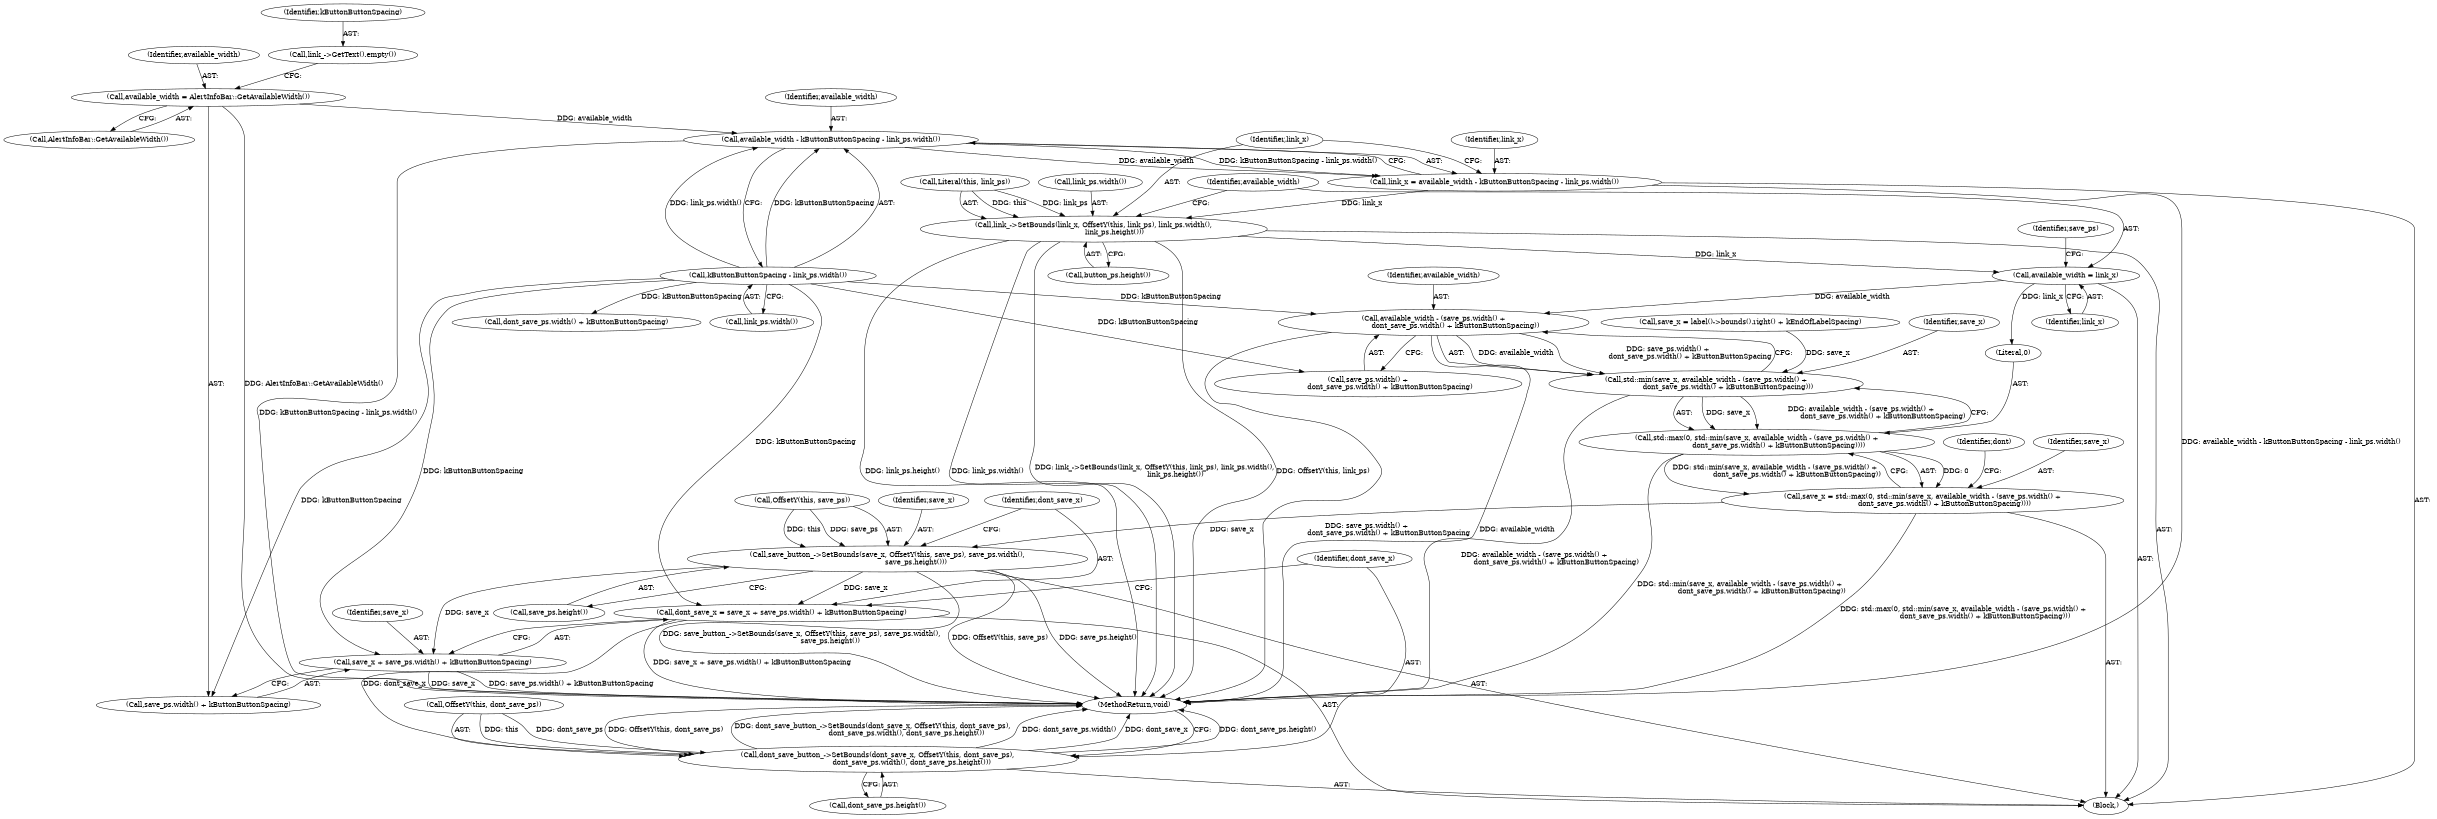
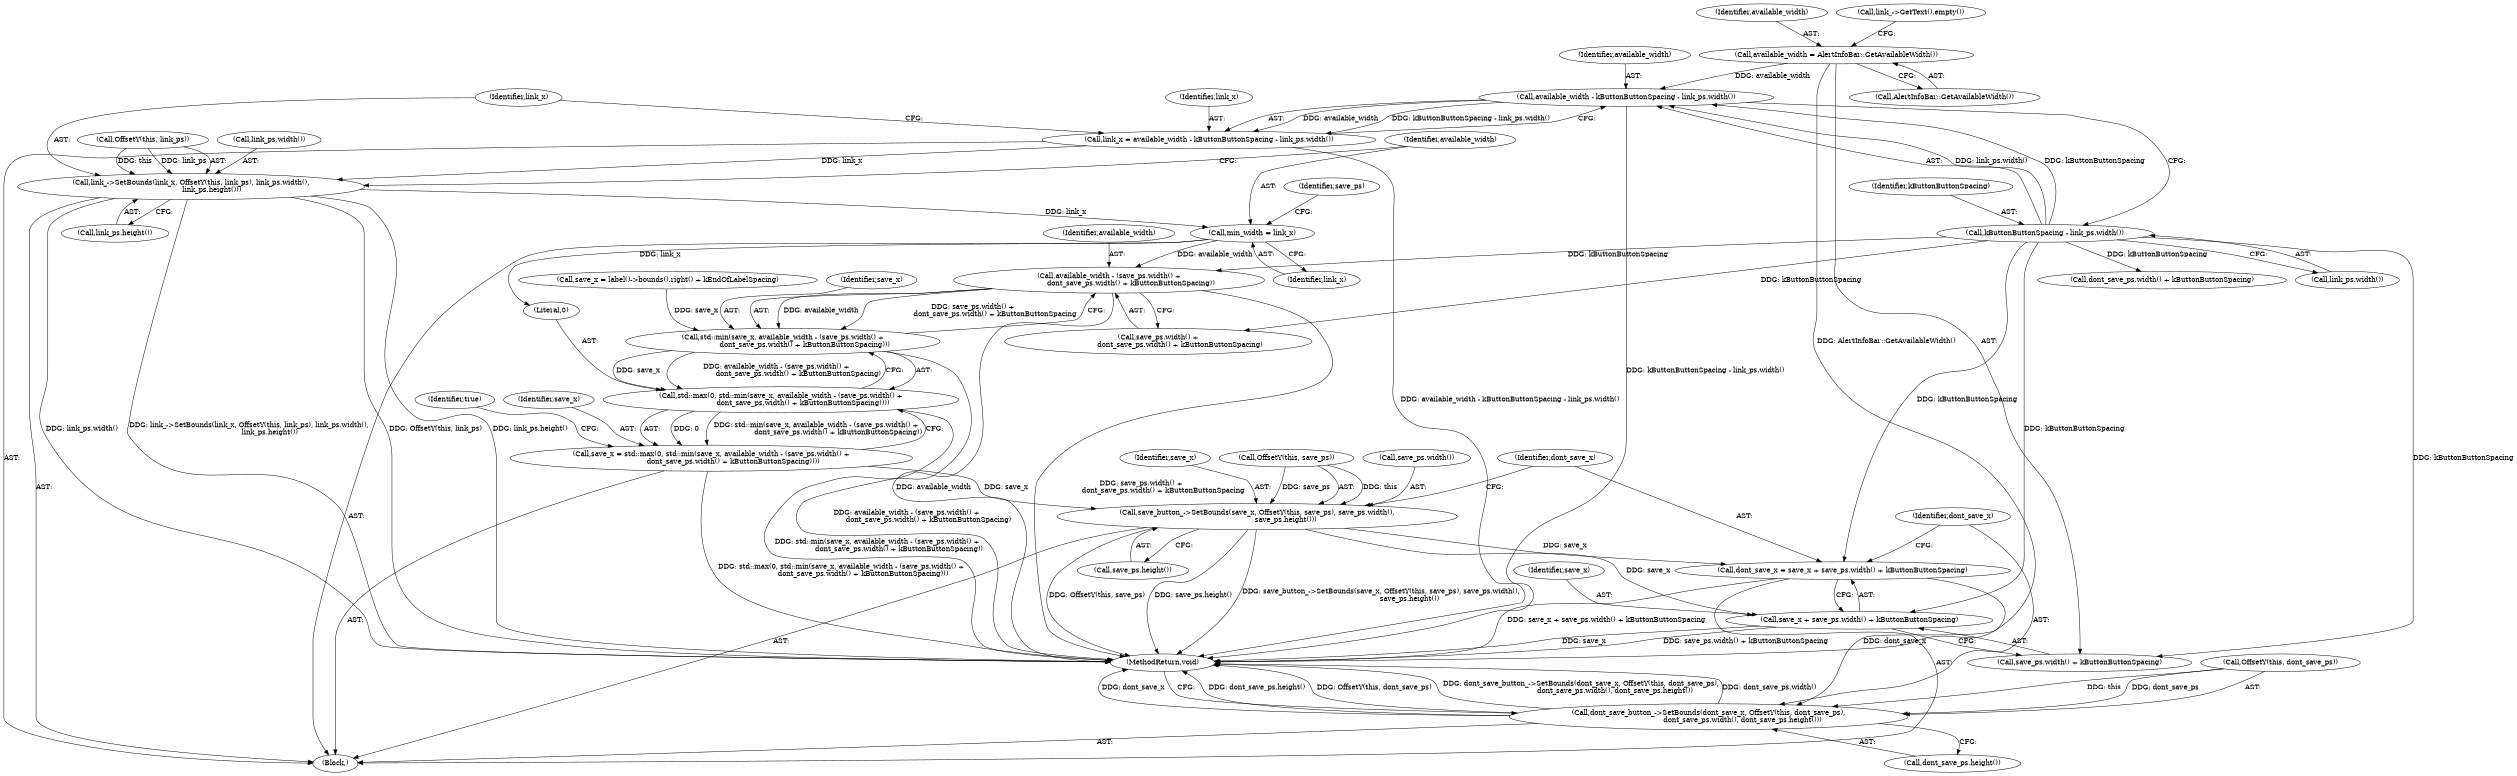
edge "(Identifier,kButtonButtonSpacing)" -> "(Call,link_->GetText().empty())": now "(Identifier,kButtonButtonSpacing)" -> "(Call,kButtonButtonSpacing - link_ps.width())"
node "(Call,Literal(this, link_ps))": label "(Call,Literal(this, link_ps))" -> "(Call,OffsetY(this, link_ps))"
node "(Call,button_ps.height())": label "(Call,button_ps.height())" -> "(Call,link_ps.height())"
node "(Call,available_width = link_x)": label "(Call,available_width = link_x)" -> "(Call,min_width = link_x)"
node "(Identifier,dont)": label "(Identifier,dont)" -> "(Identifier,true)"
node "(Call,save_ps.width())": added
